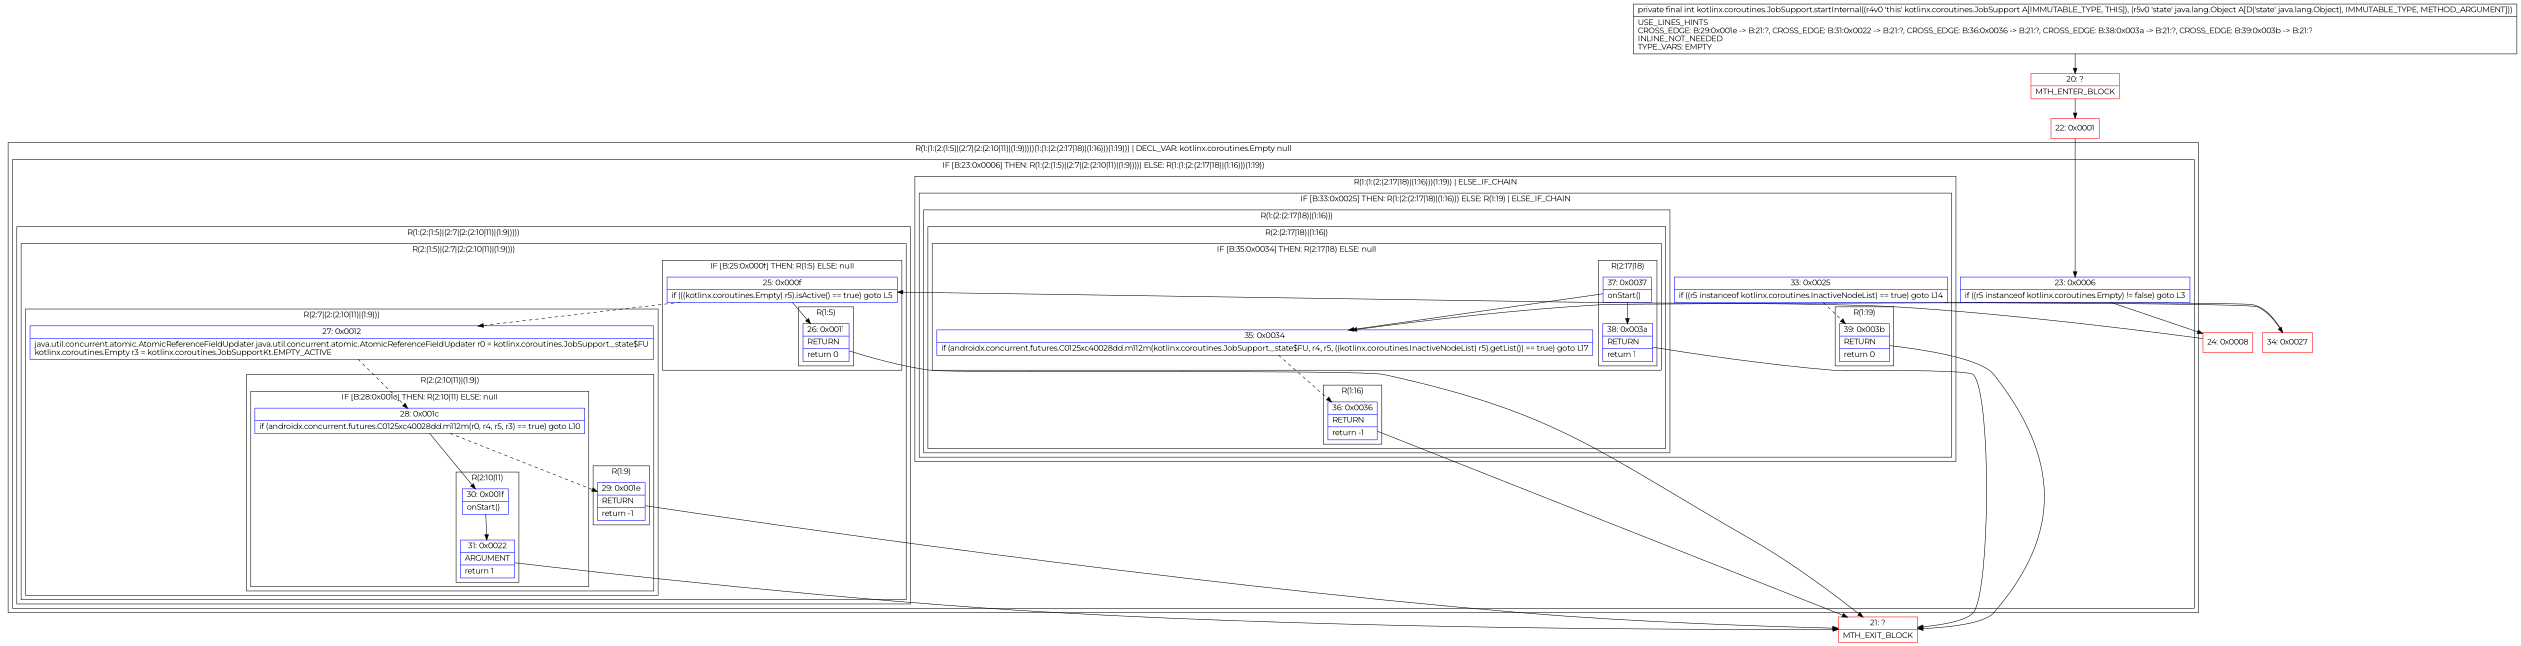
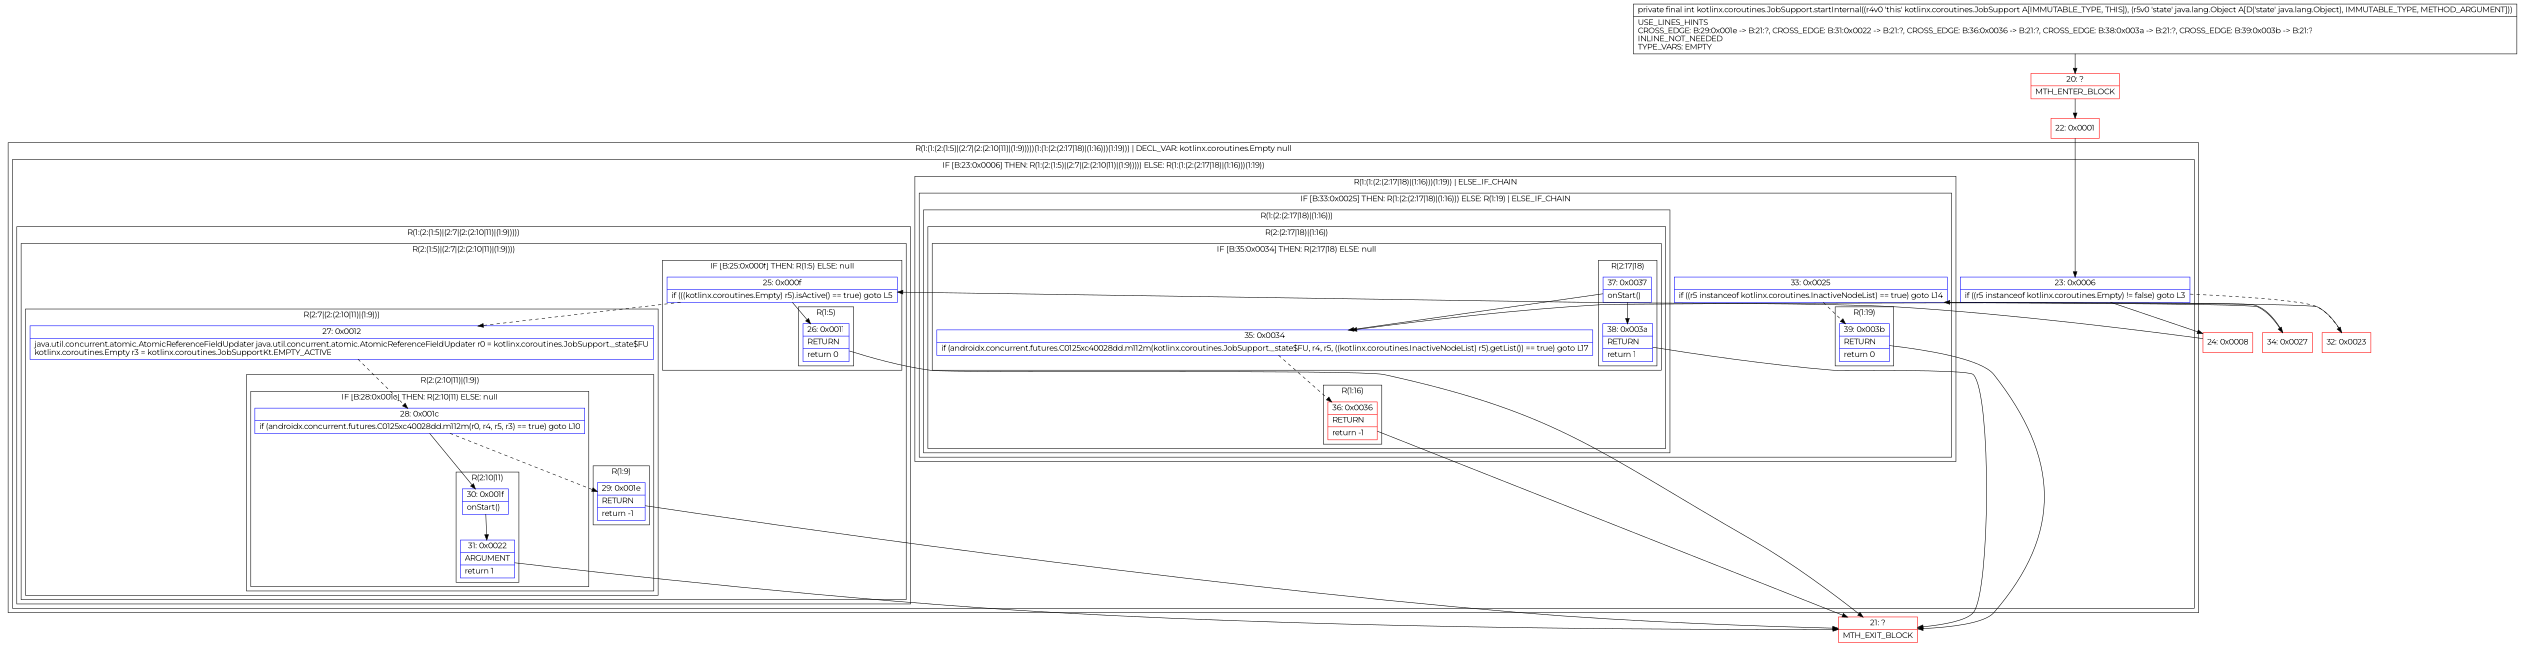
node "32: 0x0023": added
node "36: 0x0036": color blue -> red
